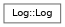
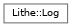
node "Log::Log": label "Log::Log" -> "Lithe::Log"
